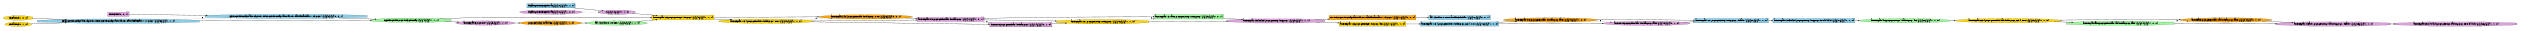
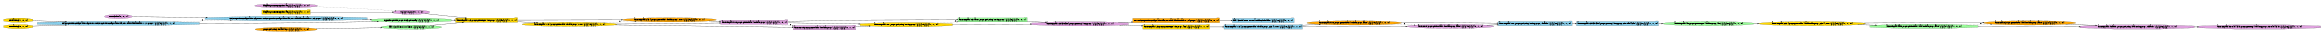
node "IllegalArgumentException iae@@@10@@@['0', '1', '0']": fillcolor skyblue -> gold
node "testIncludes['0', '0', '1']": shape folder -> ellipse
node "assertEquals(5,props.size())@@@5@@@['1', '1', '0']": removed
node "testParsing['0', '1', '0']": shape ellipse -> octagon
